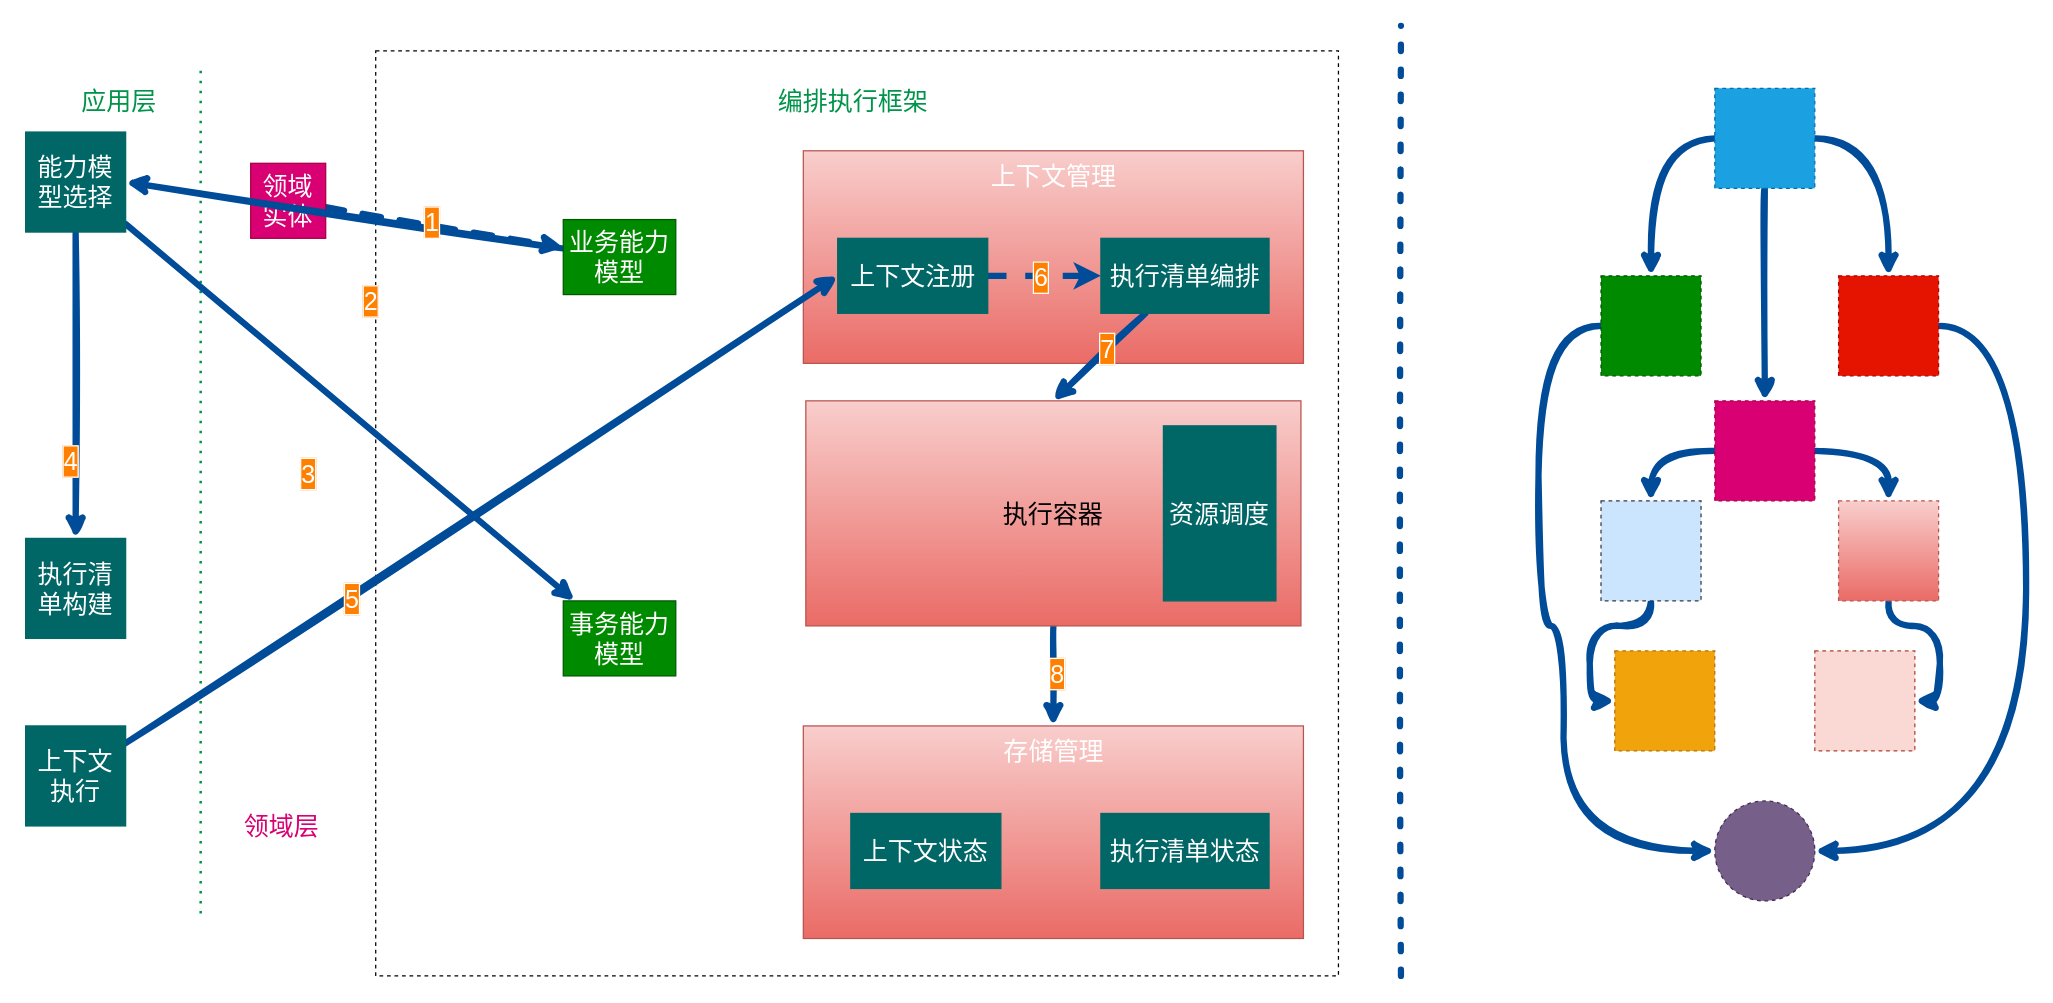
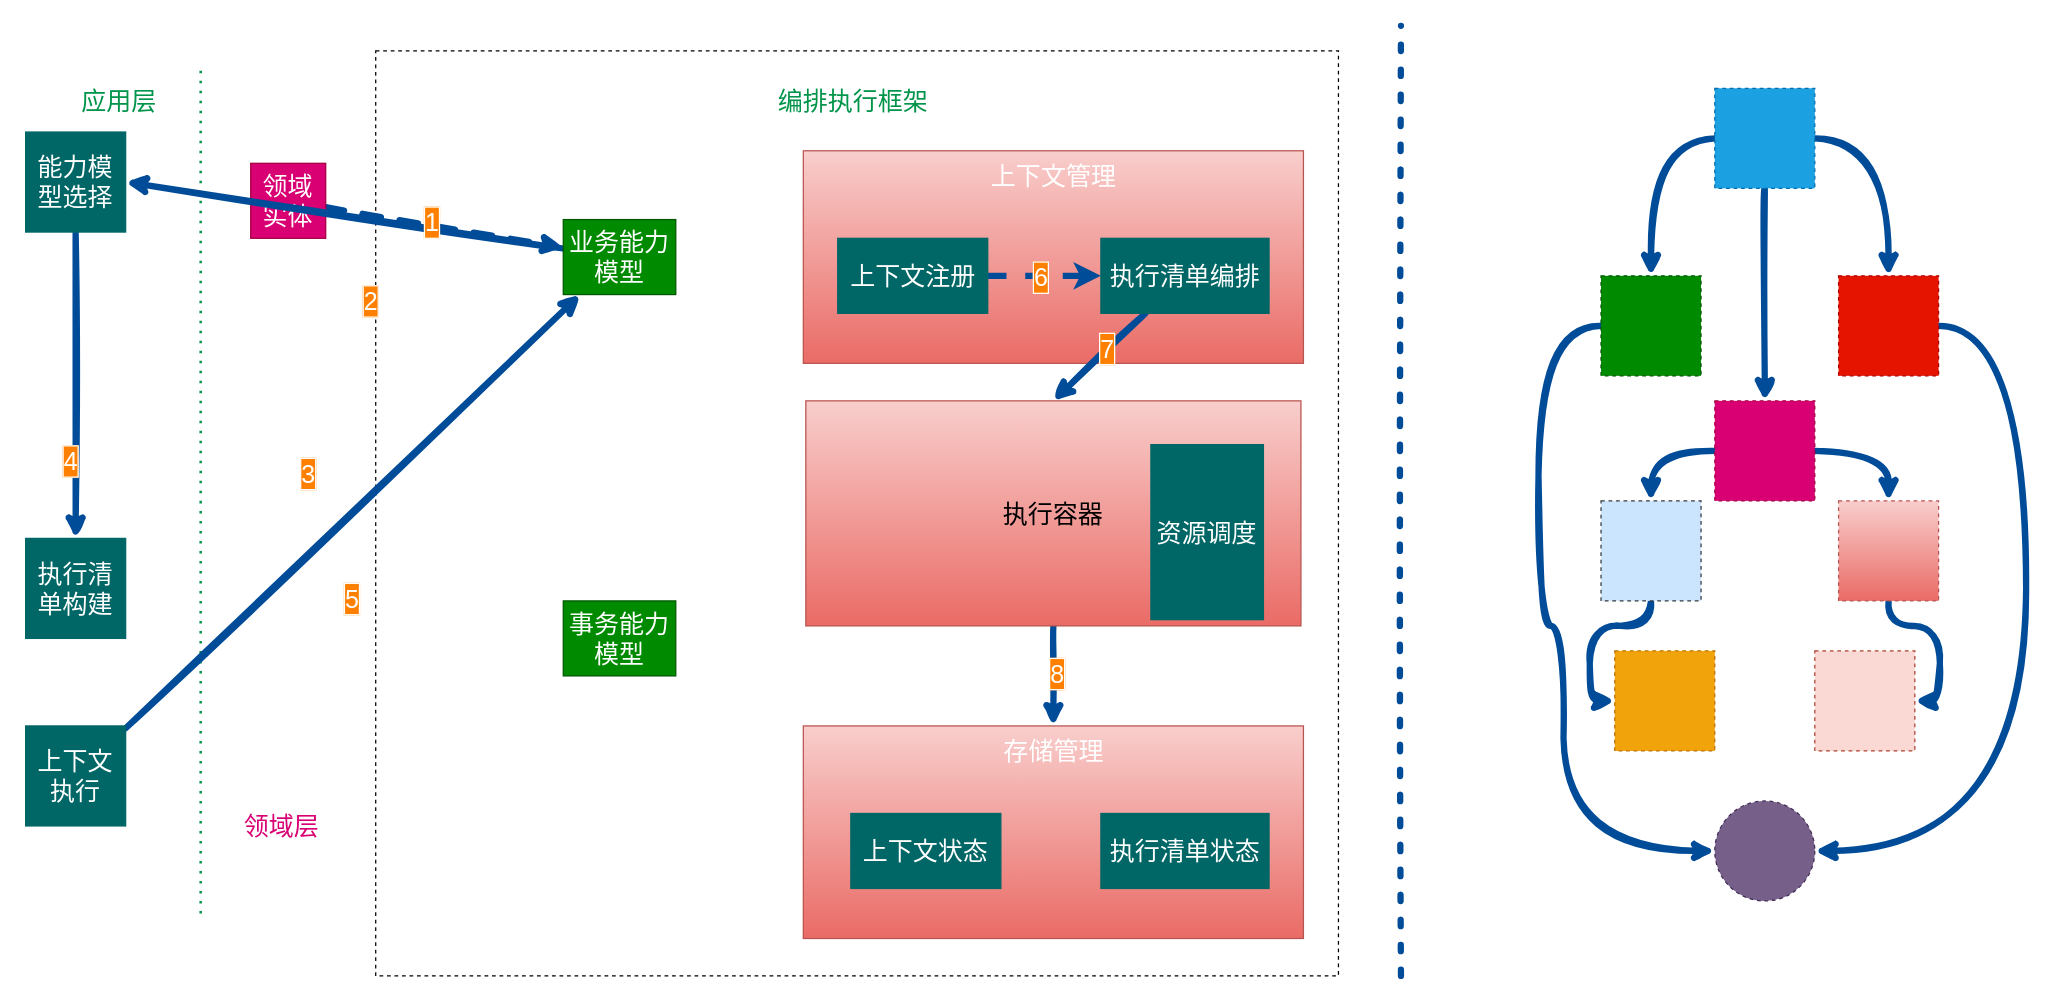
edge "能力模型选择" -> "事务能力模型": removed
edge "上下文执行" -> "上下文注册": now "上下文执行" -> "业务能力模型"
node "资源调度": moved (1219, 513) -> (1207, 532)
